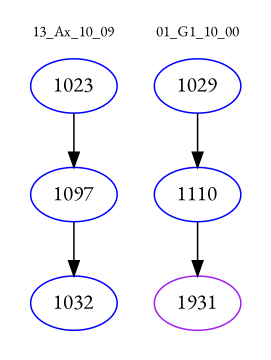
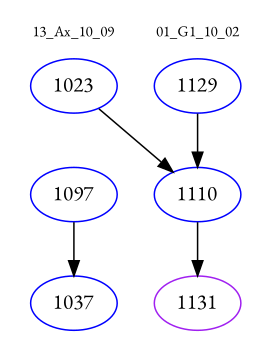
cluster "01_G1_10_00": label "01_G1_10_00" -> "01_G1_10_02"
node "1029": label "1029" -> "1129"
edge "1023" -> "1097": now "1023" -> "1110"
node "1032": label "1032" -> "1037"
node "1931": label "1931" -> "1131"
